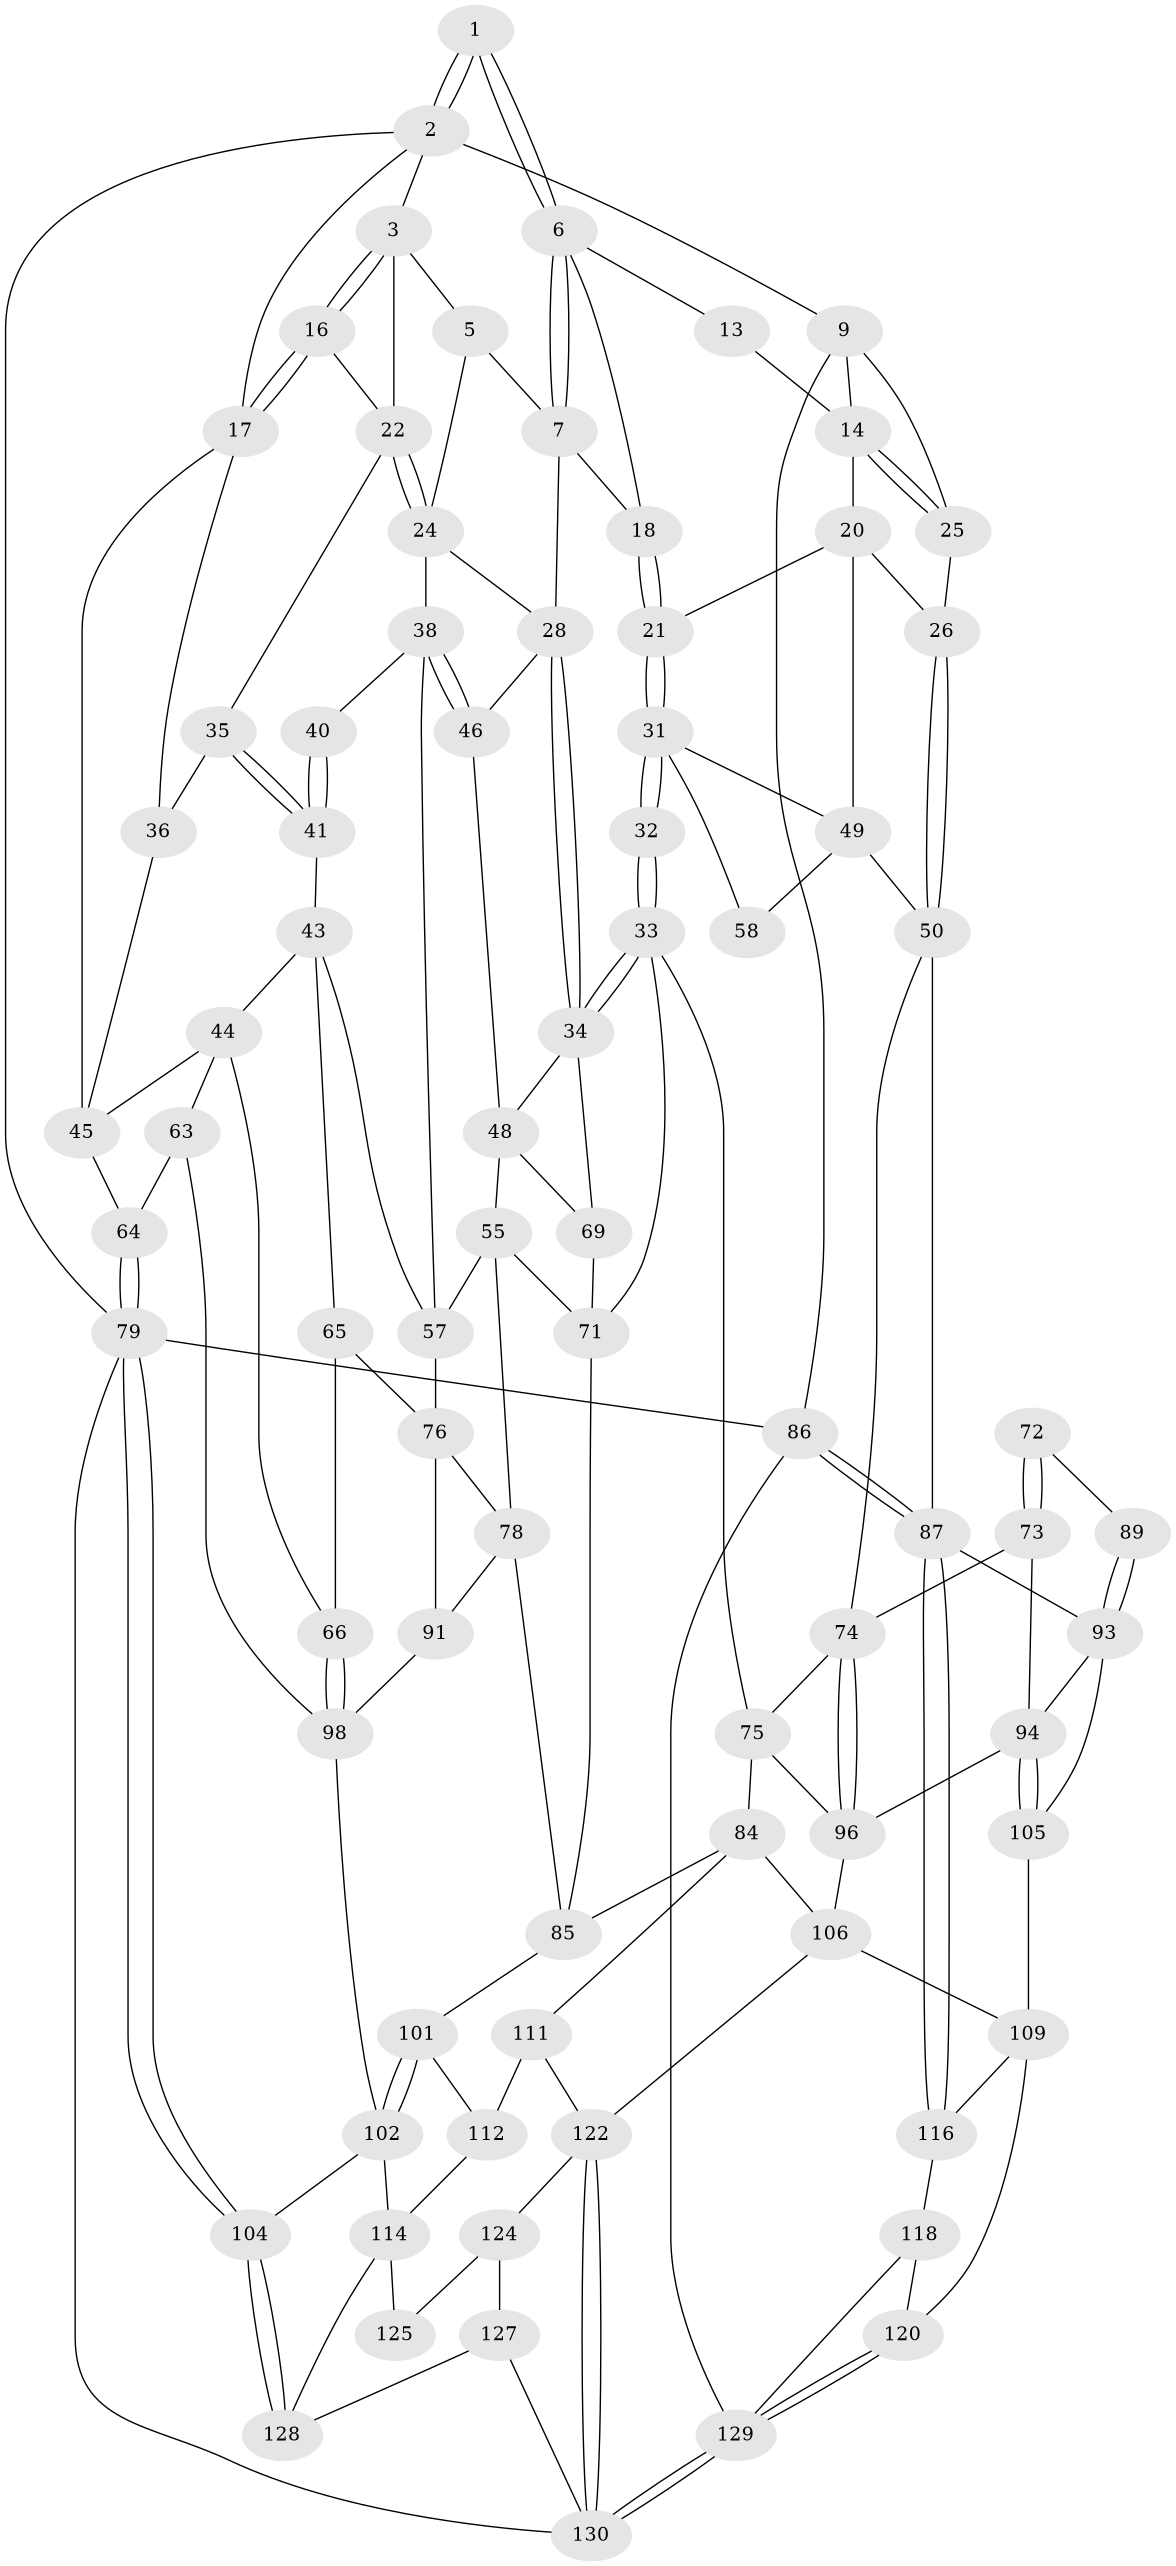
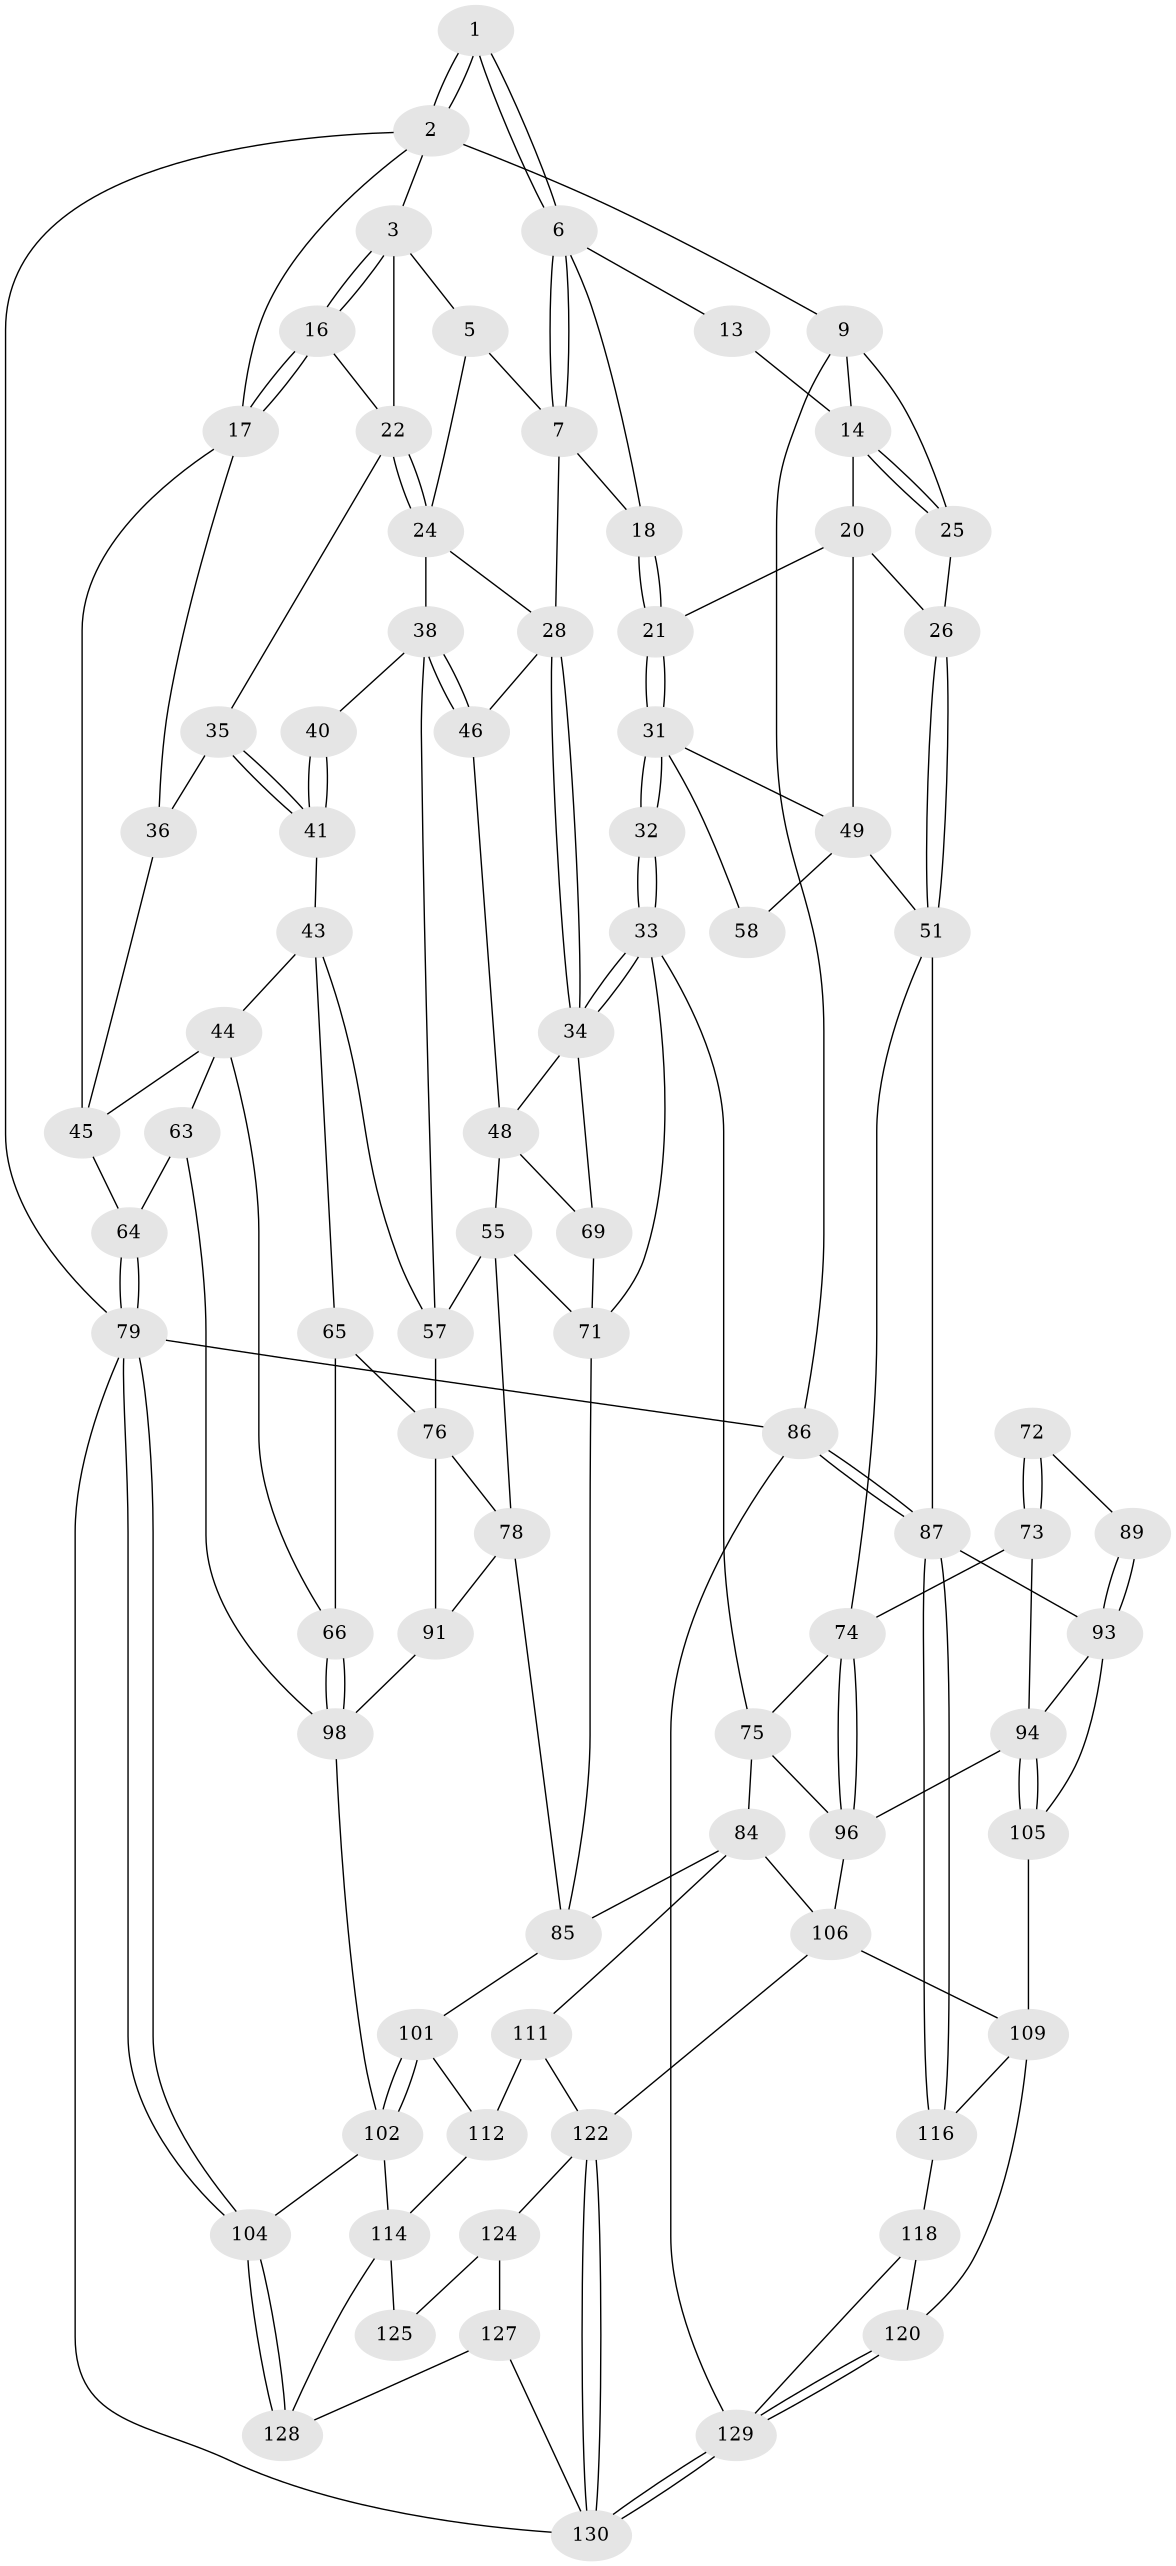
node "50": label "50" -> "51"
